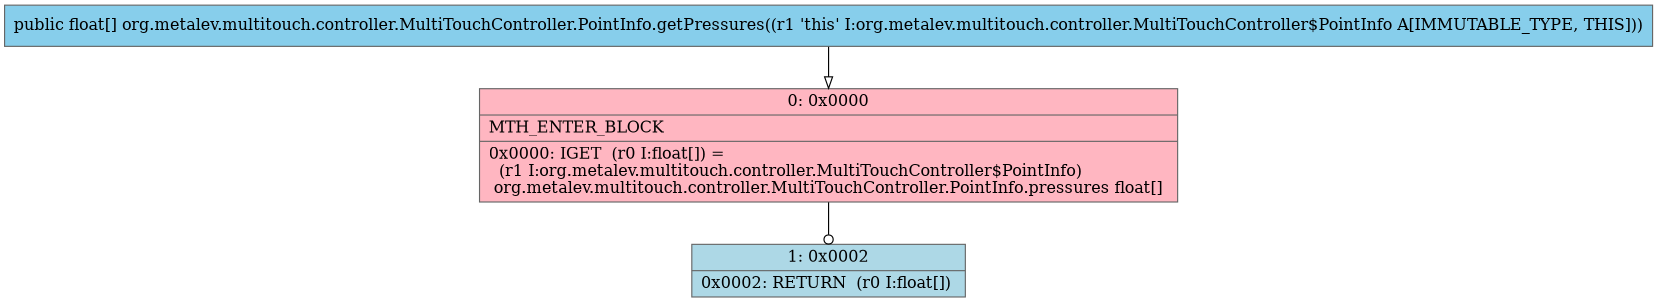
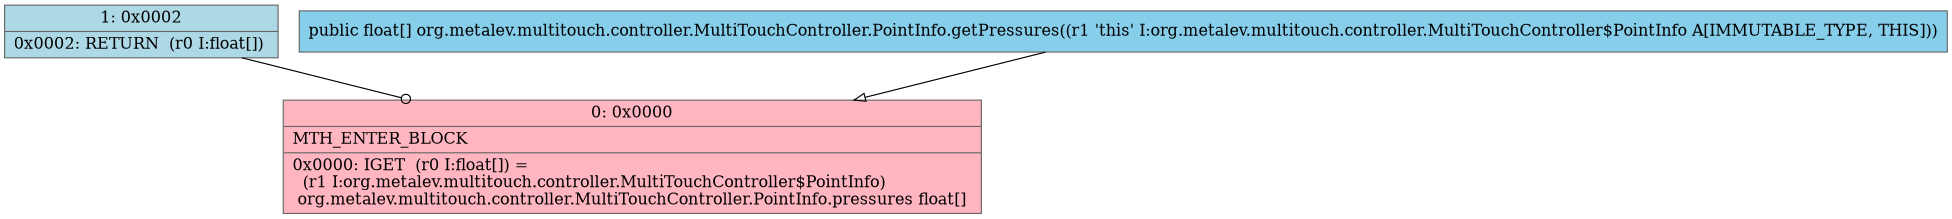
edge "0: 0x0000" -> "1: 0x0002": reversed
